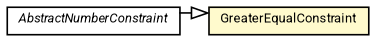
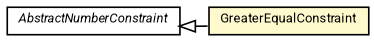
edge "AbstractNumberConstraint" -> "GreaterEqualConstraint": reversed
